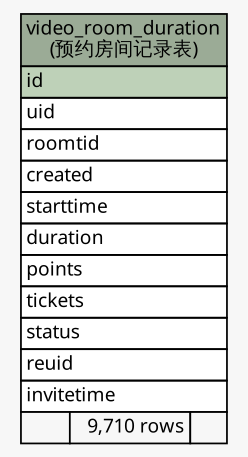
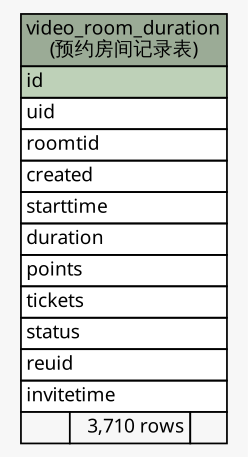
node "video_room_duration": text "9,710 rows" -> "3,710 rows"
